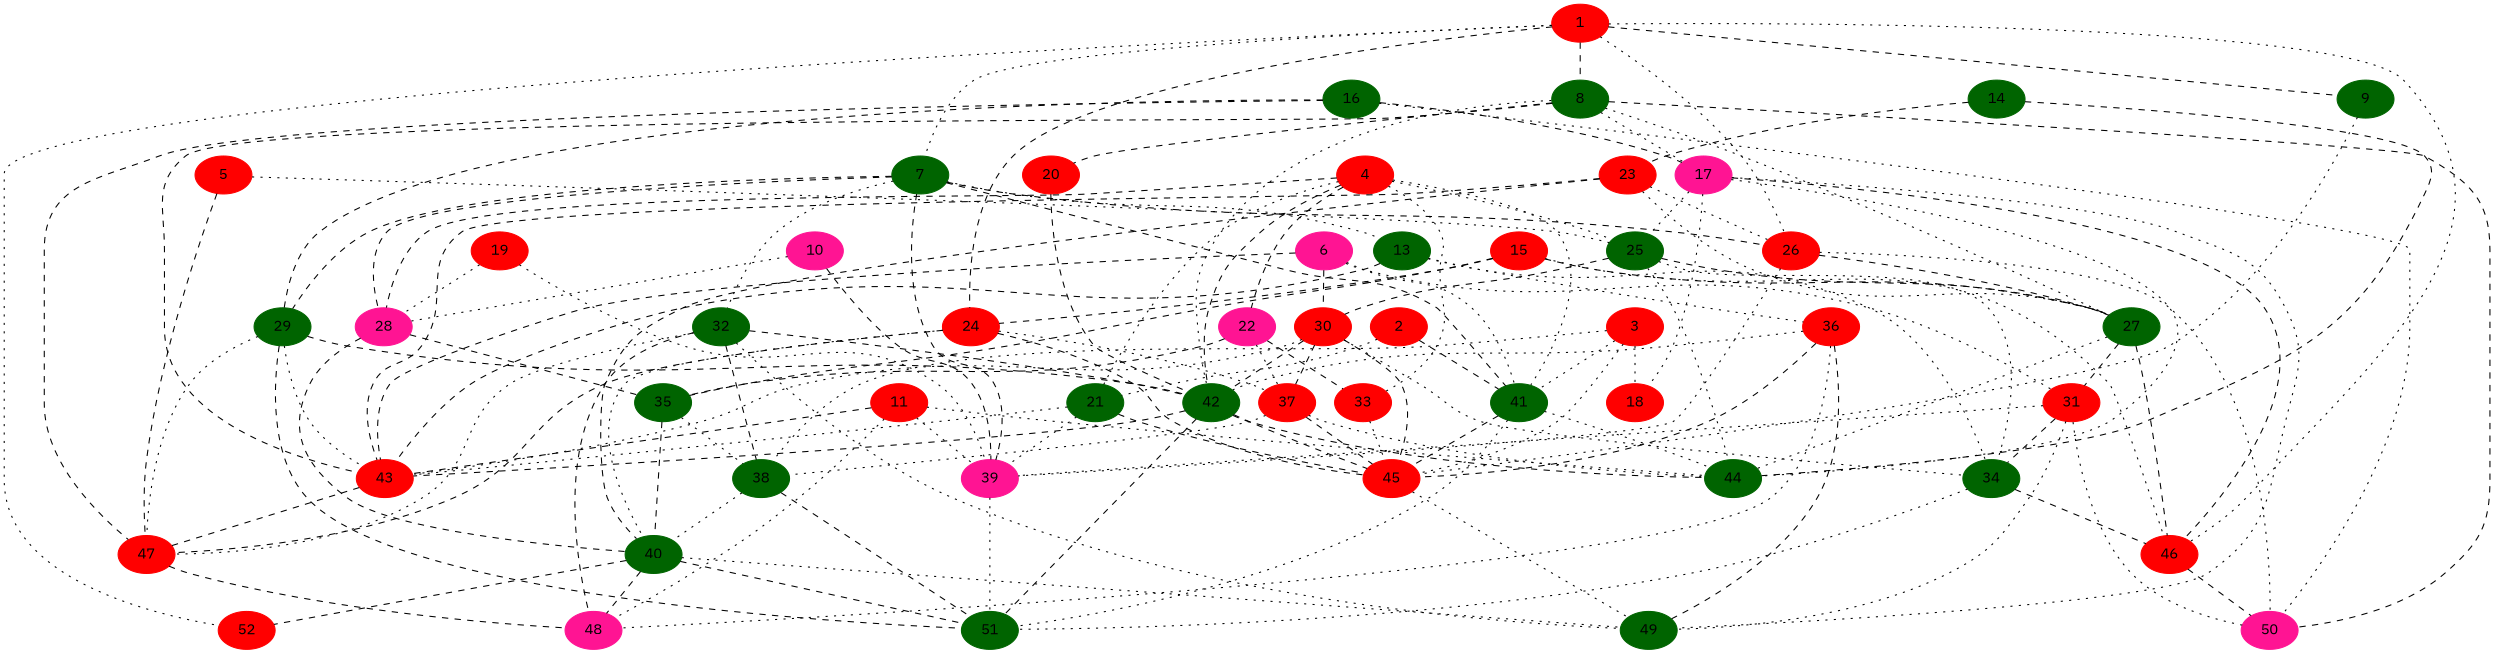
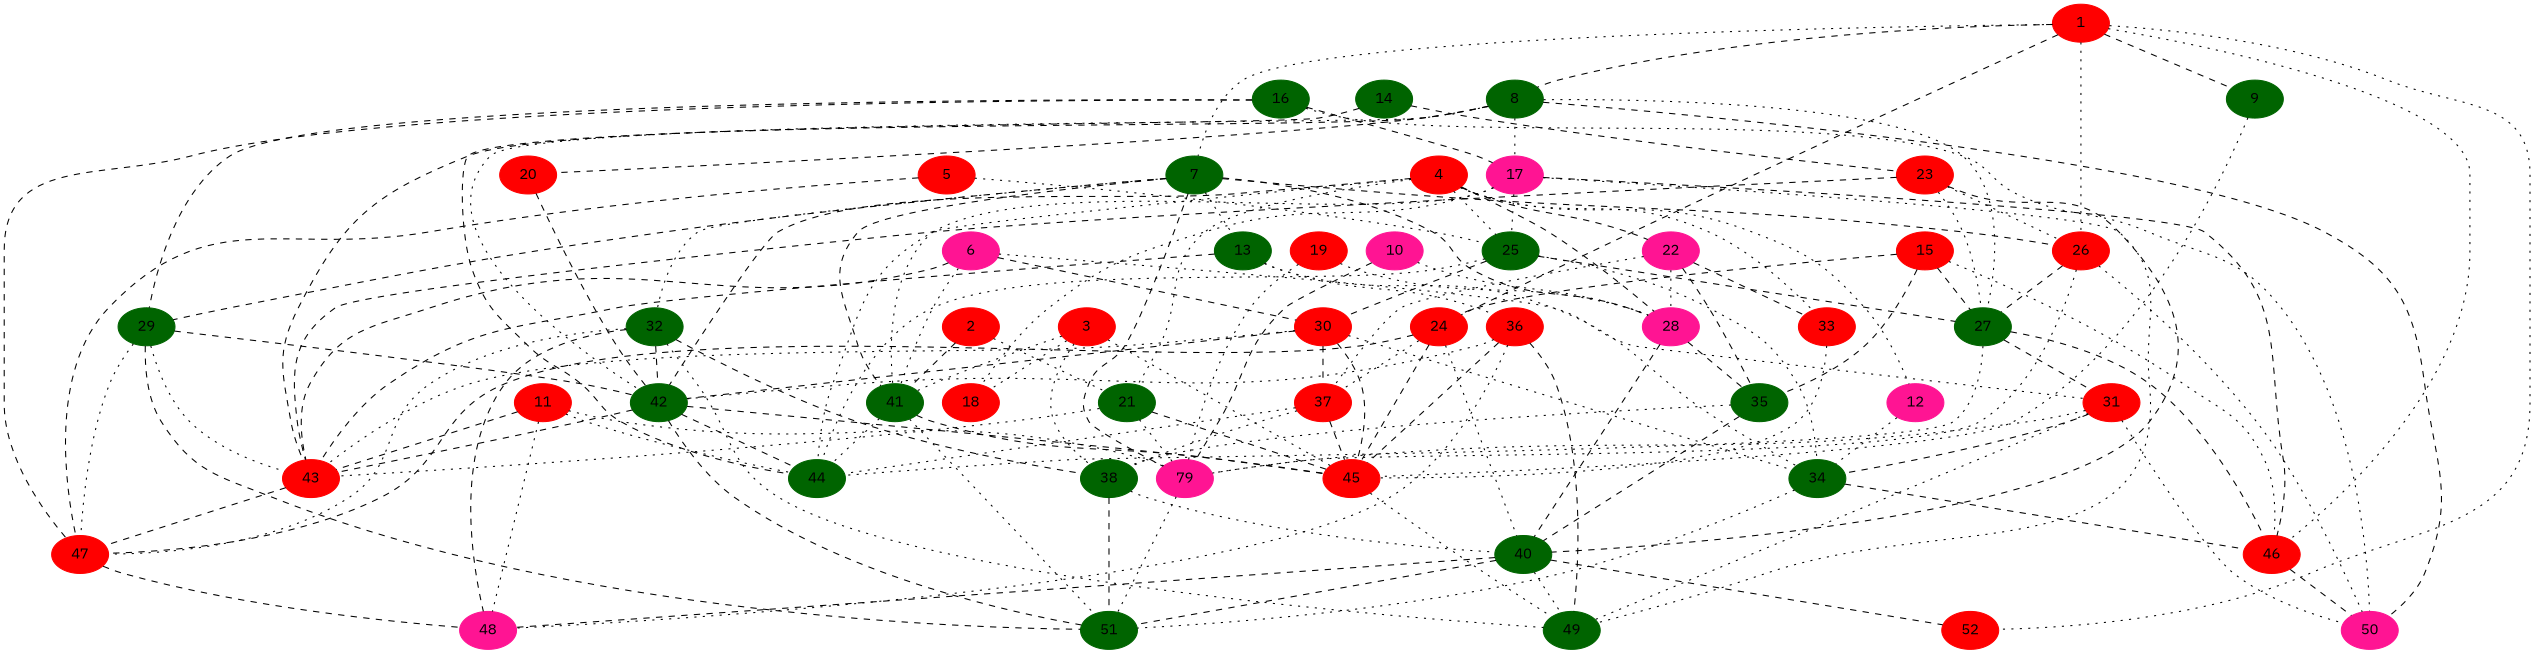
edge "22" -- "28": added
node "12": added
node "39": label "39" -> "79"
